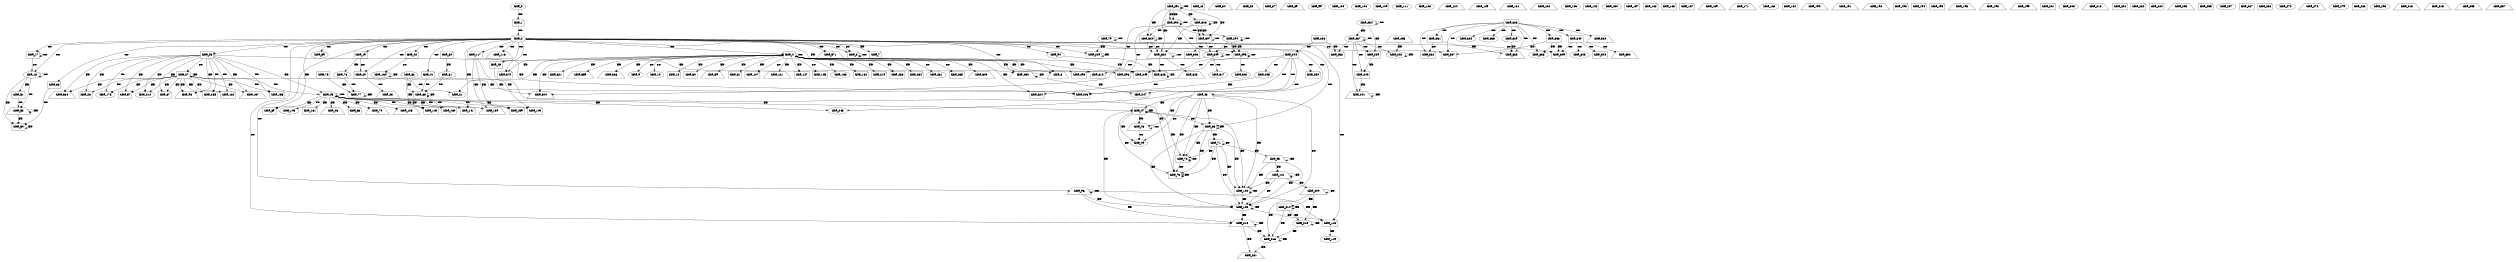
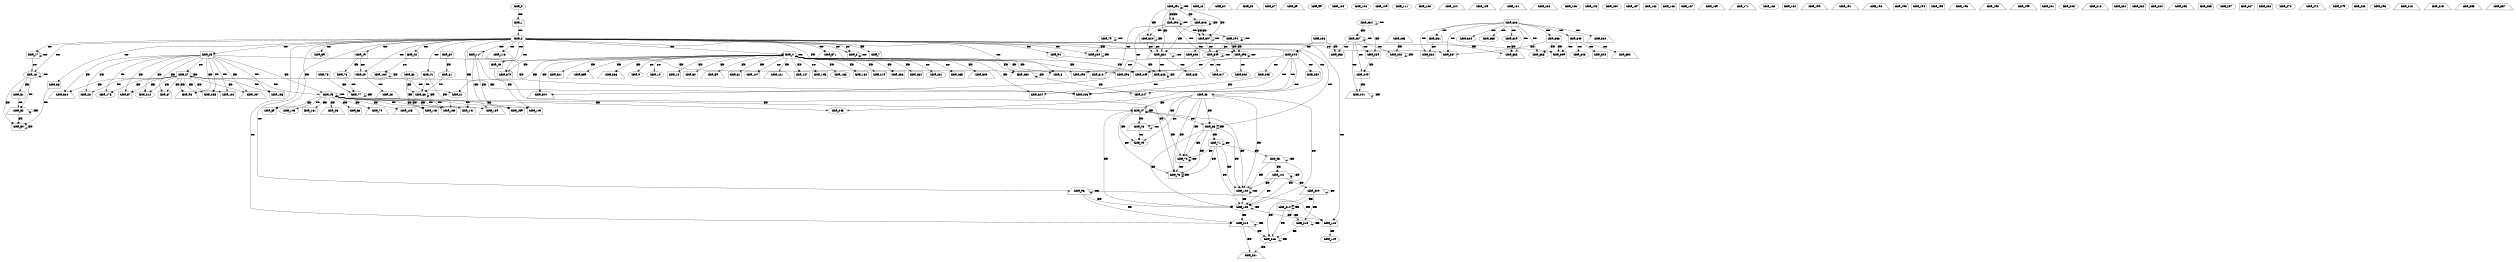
edge "Line_41" -> "Line_304": now "Line_41" -> "Line_160"
